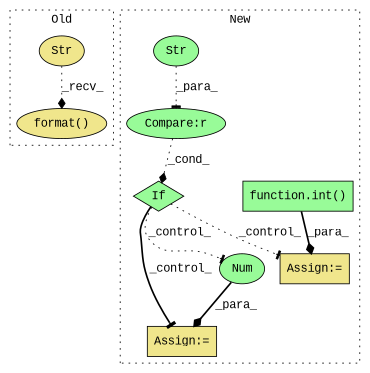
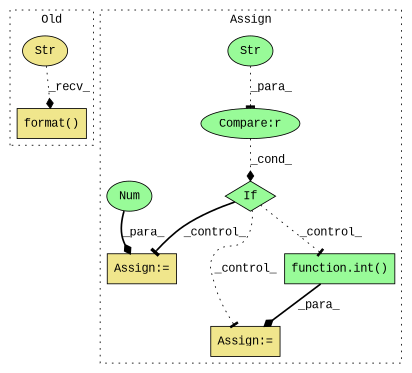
cluster "New": label "New" -> "Assign"
node "format()": shape ellipse -> box
edge "If" -> "Num": now "If" -> "function.int()"
